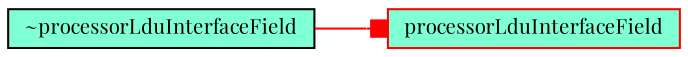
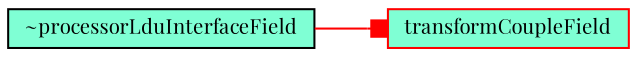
node "processorLduInterfaceField": label "processorLduInterfaceField" -> "transformCoupleField"
